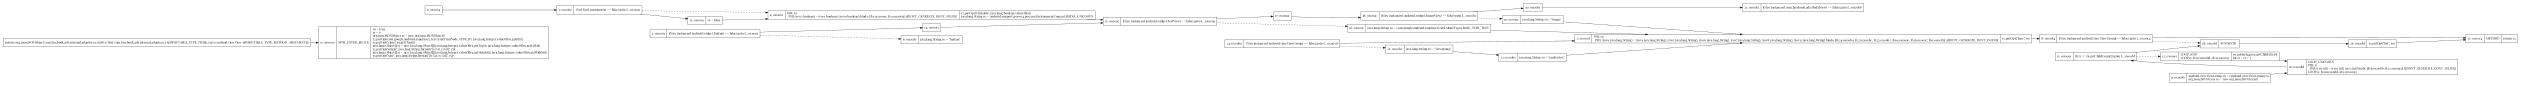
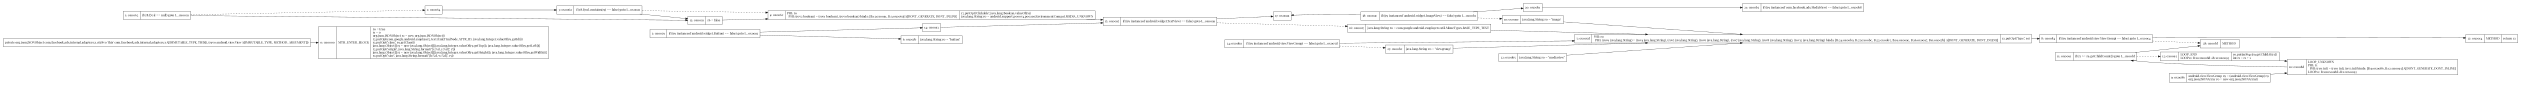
node "1: 0x0062": added
edge "17: 0x00aa" -> "18: 0x00ac": reversed
edge "5: 0x0079" -> "6: 0x007b": style dashed -> solid
node "28: 0x00bf": text "SYNTHETIC" -> "METHOD"
node "26: 0x00bf": removed
edge "25: 0x00bc" -> "22: 0x00b5": now "25: 0x00bc" -> "7: 0x007d"
node "12: 0x0093": text "r0.put(m844c(r9.getChildAt(r1)))" -> "r0.put(m864c(r9.getChildAt(r1)))"
